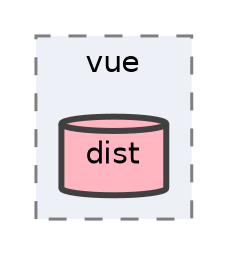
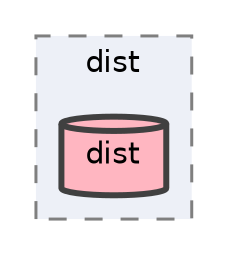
cluster "vue": label "vue" -> "dist"
